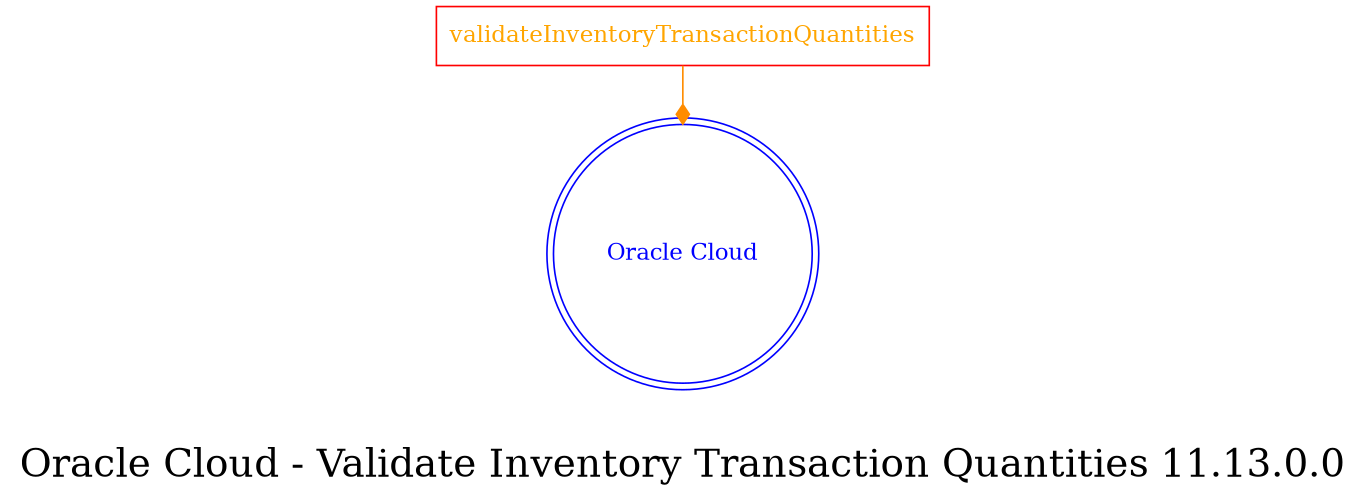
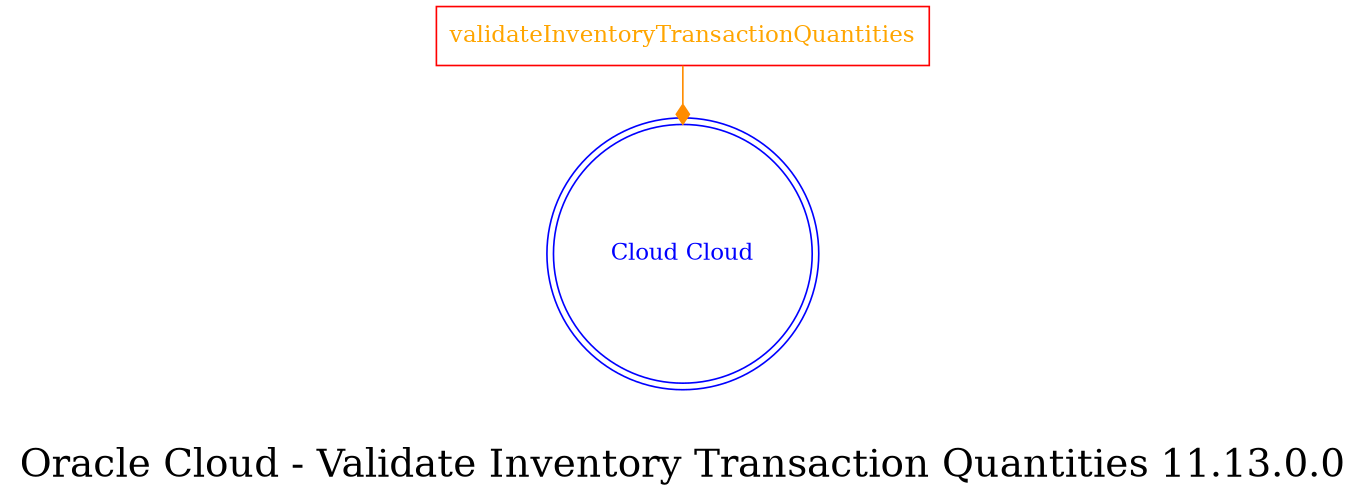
node "Oracle Cloud": label "Oracle Cloud" -> "Cloud Cloud"
